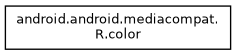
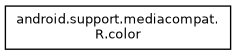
node "android.android.mediacompat. R.color": label "android.android.mediacompat. R.color" -> "android.support.mediacompat. R.color"
